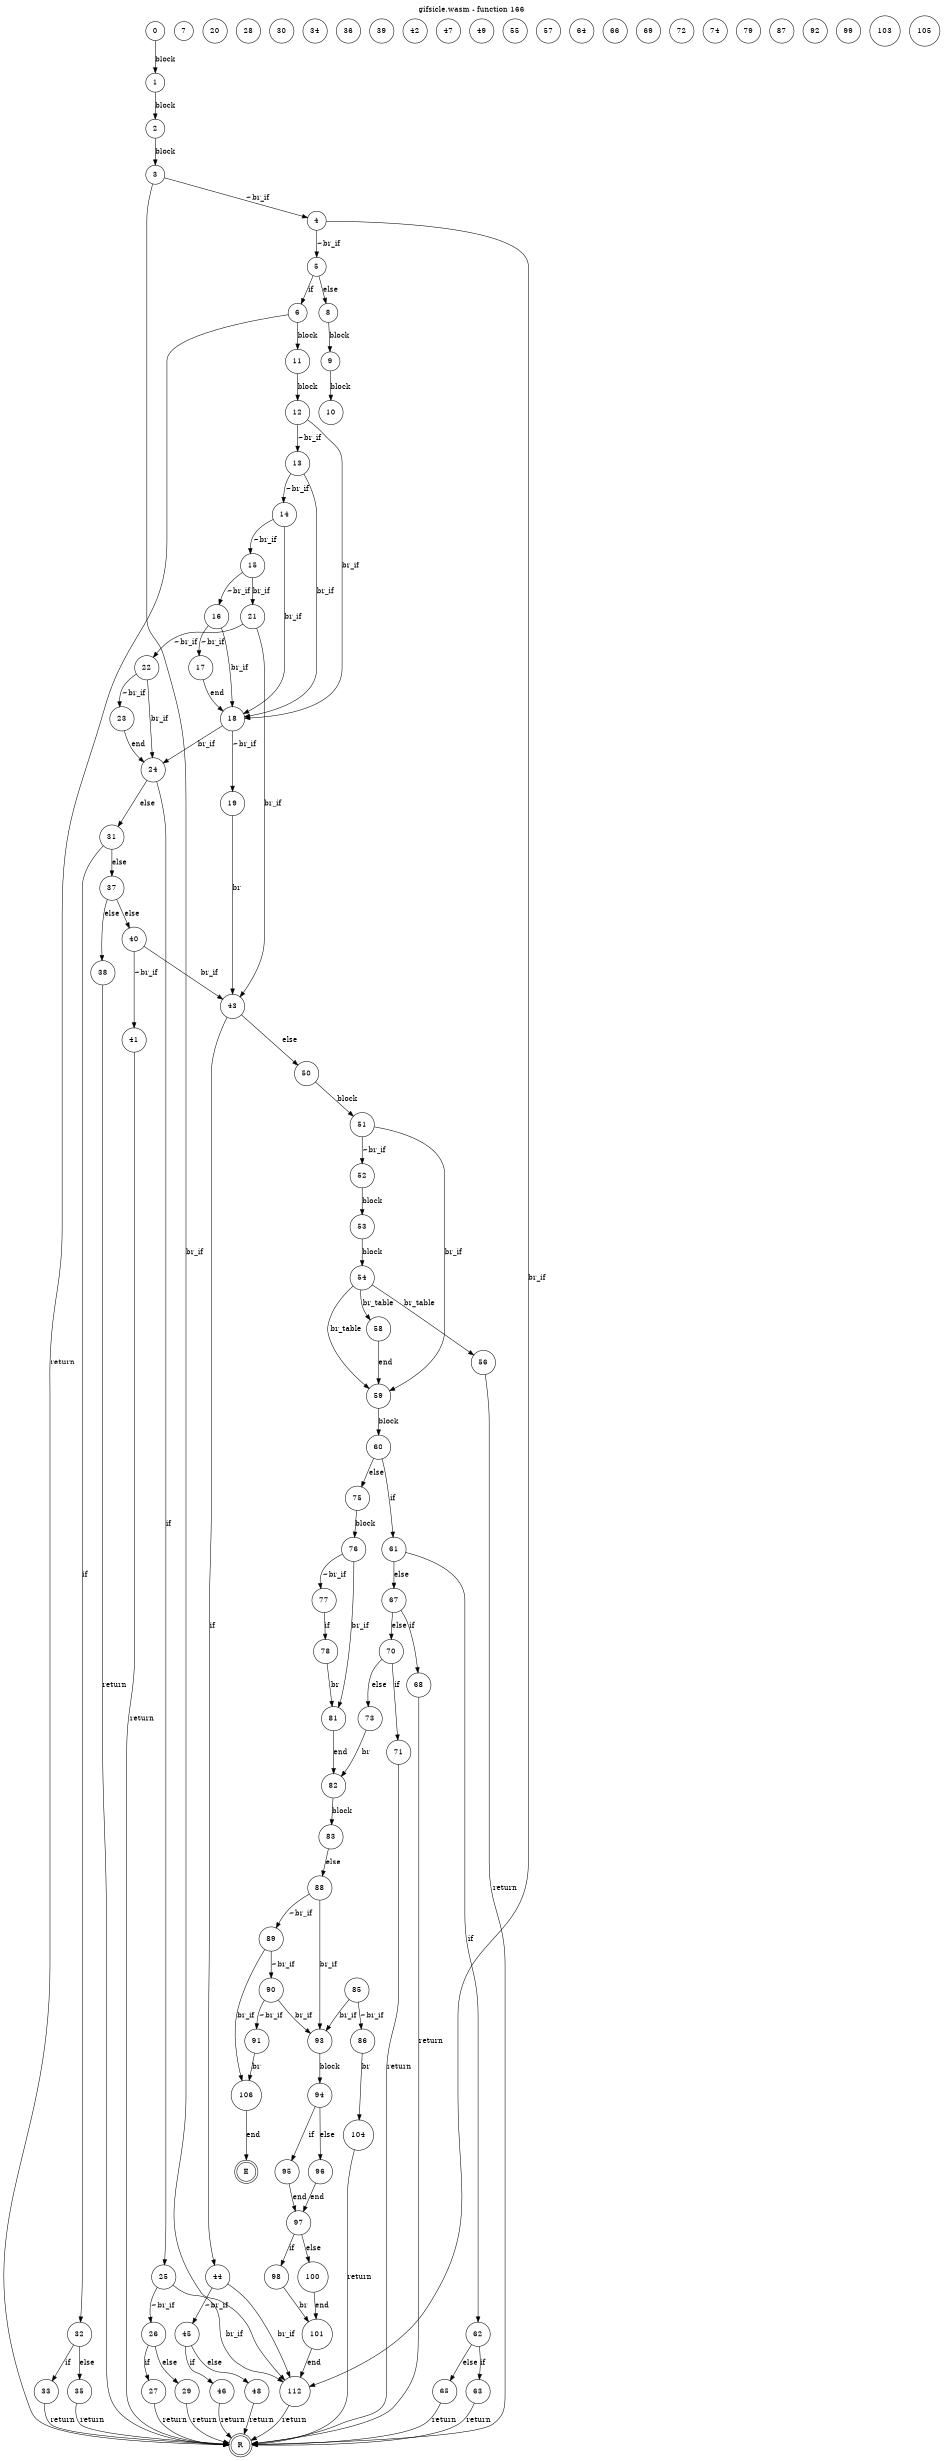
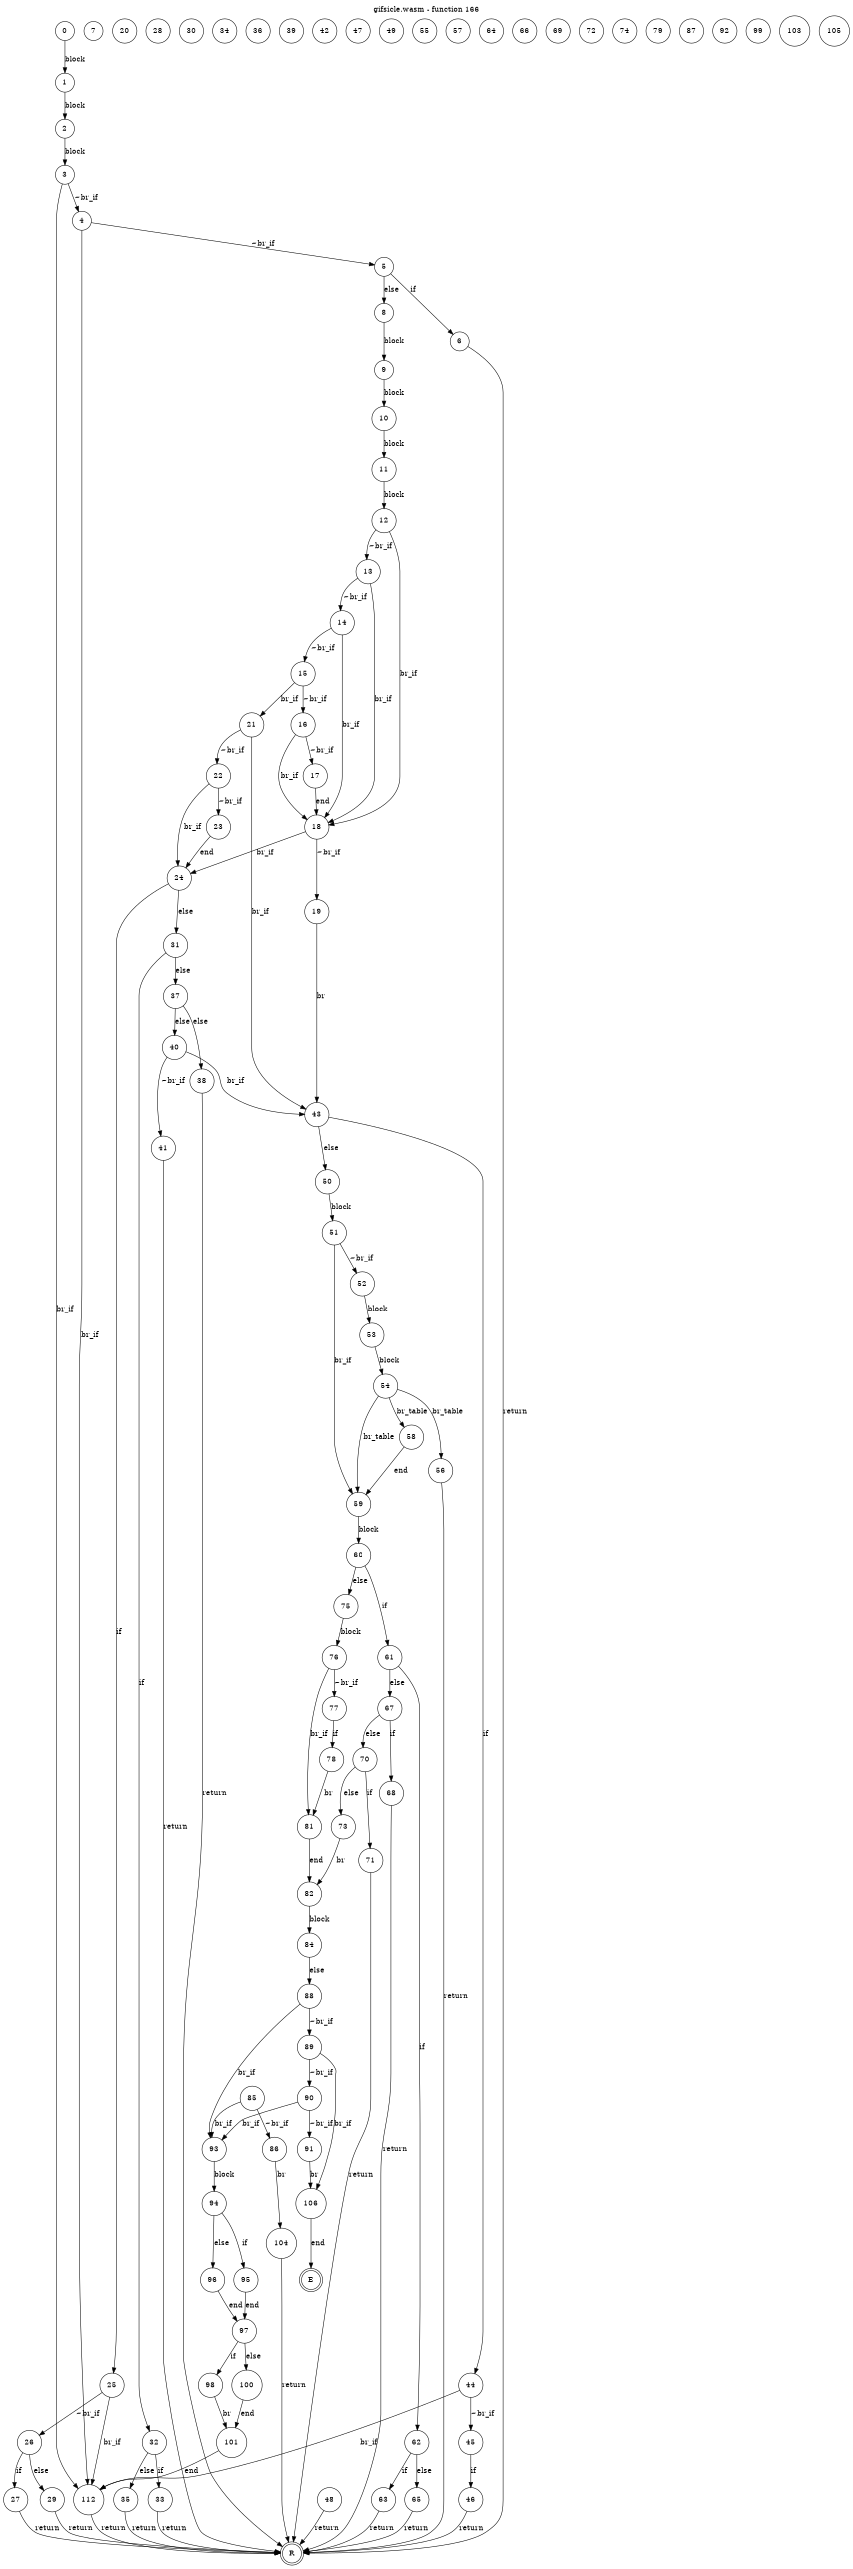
edge "6" -> "11": now "10" -> "11"
node "83": label "83" -> "84"
edge "45" -> "48": removed, label "else"
